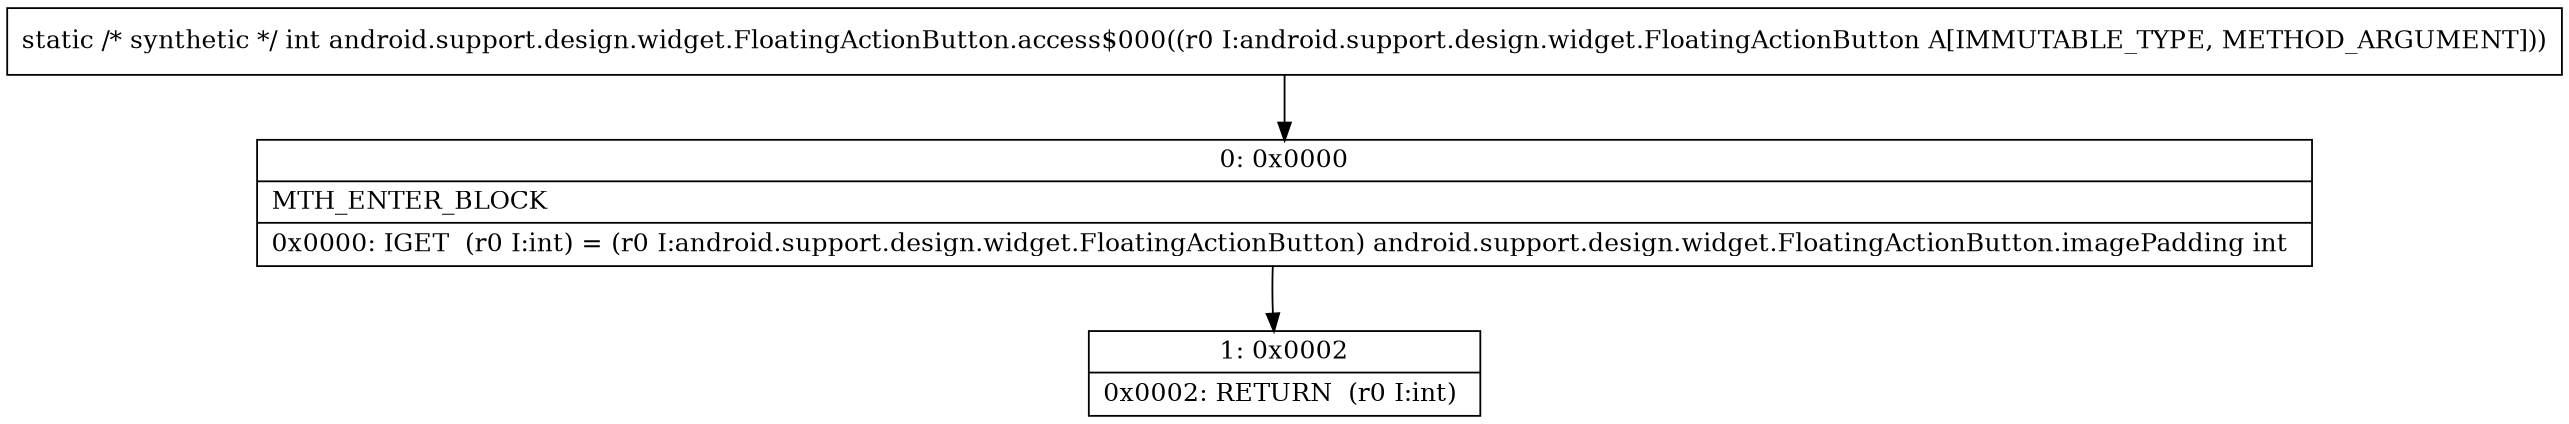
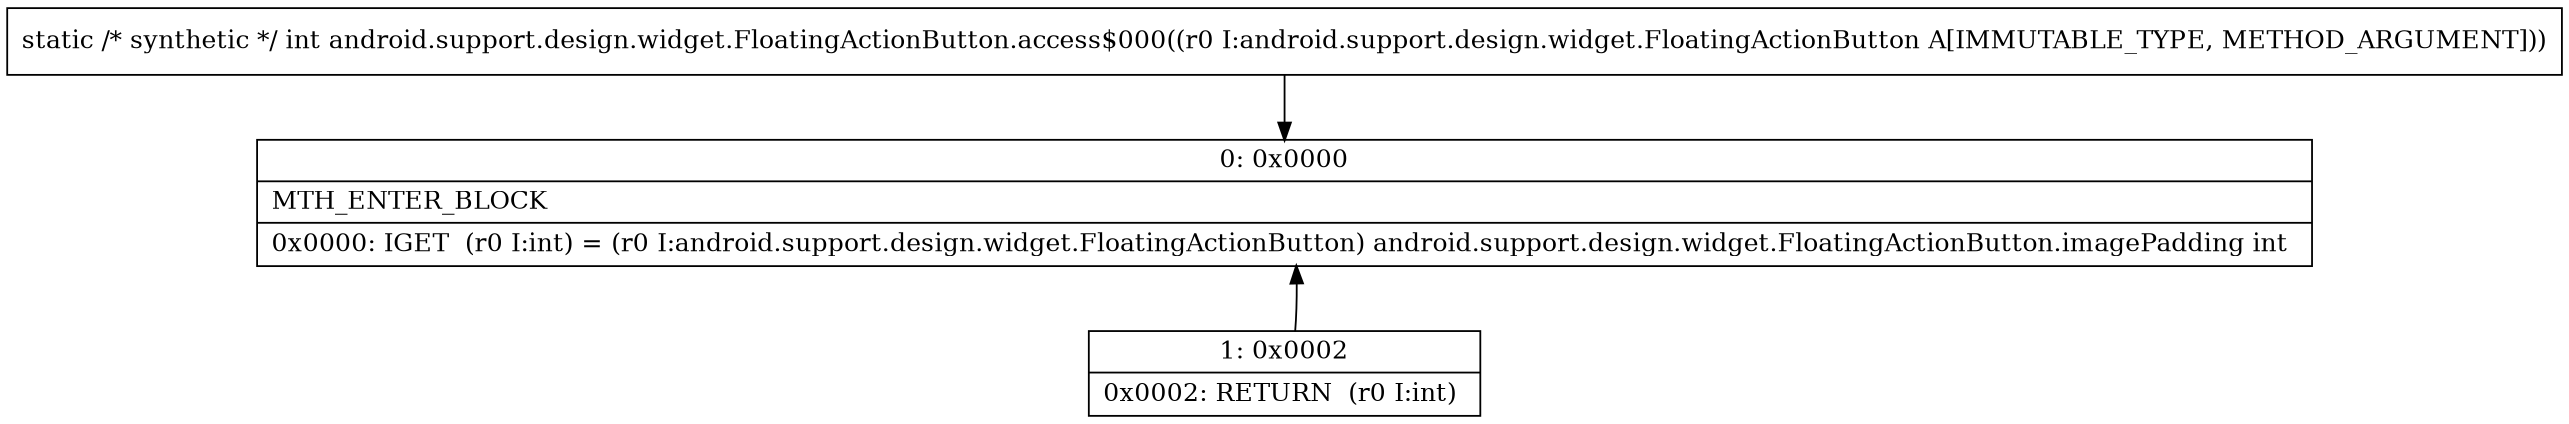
edge "0: 0x0000" -> "1: 0x0002": reversed
